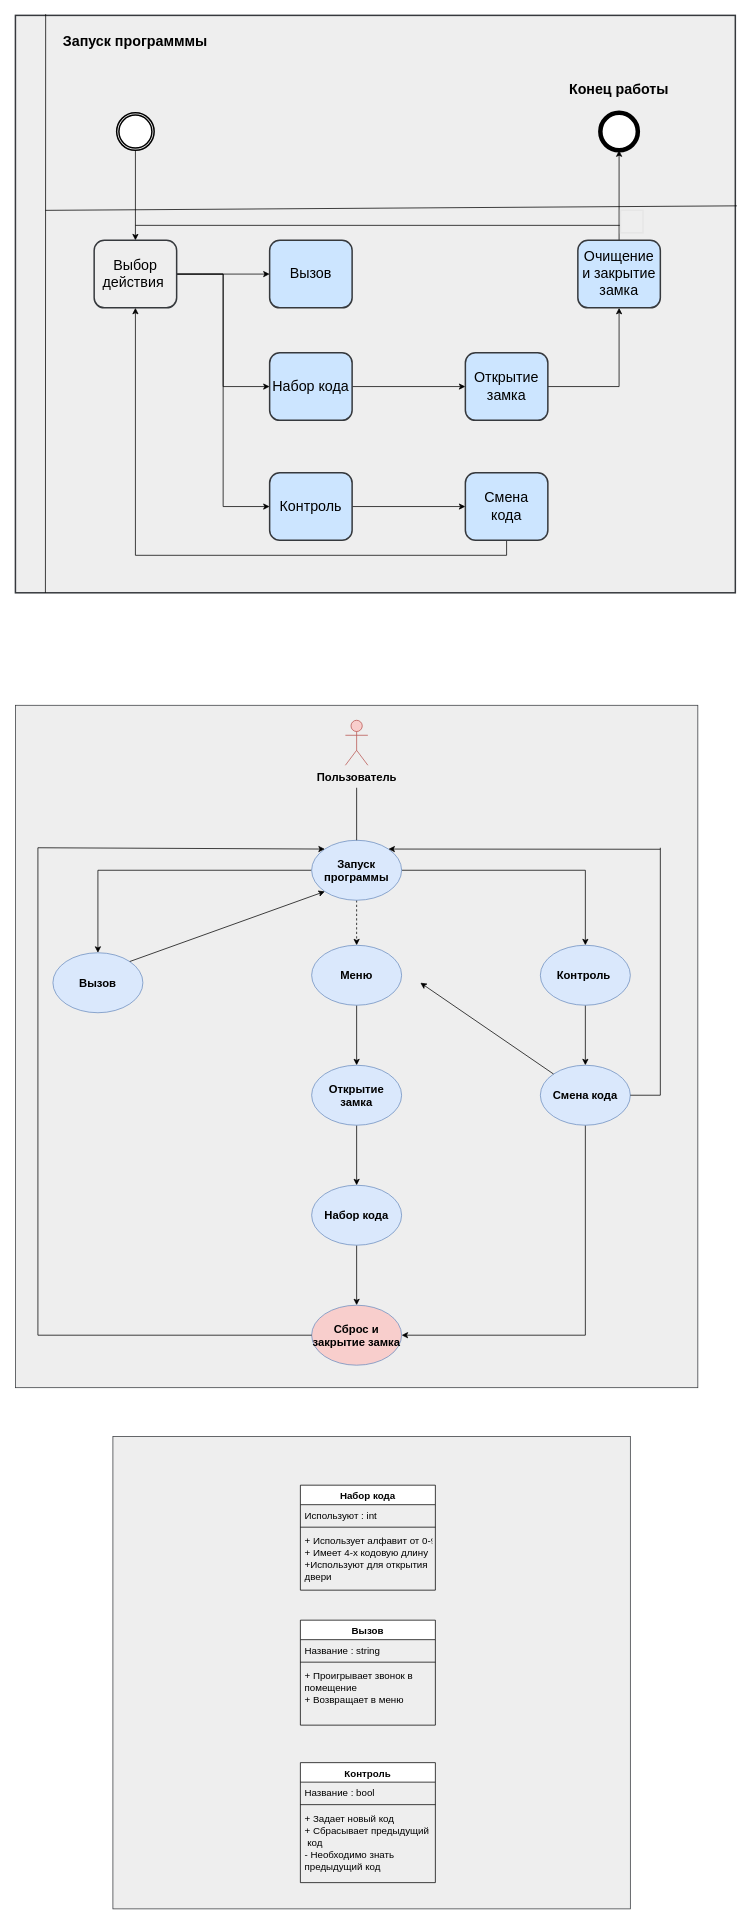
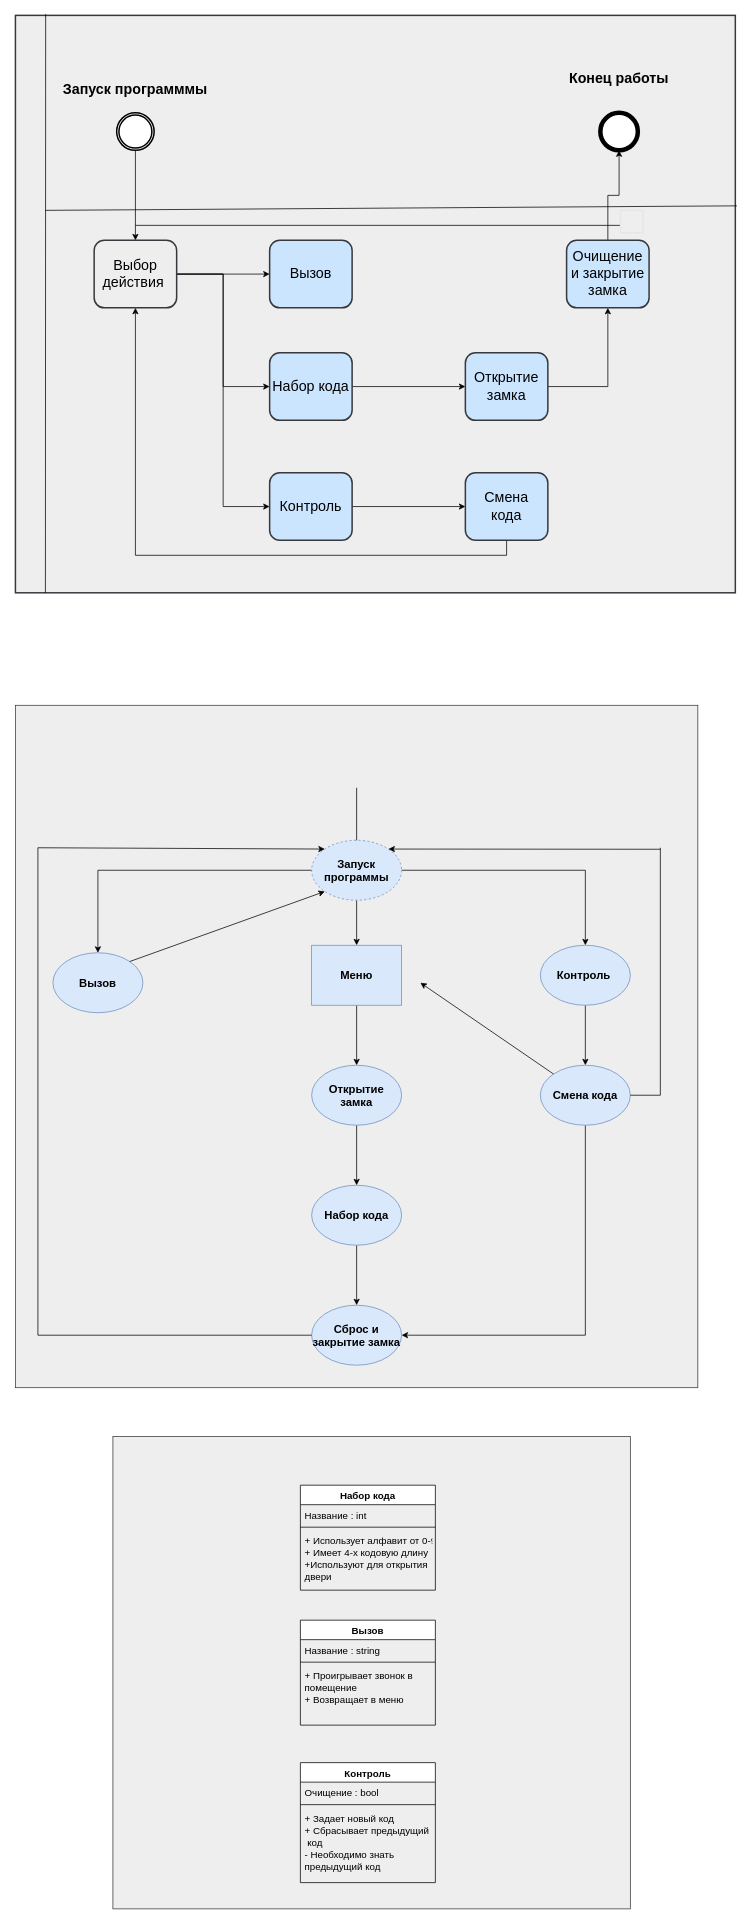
node "Запуск программмы": moved (135, 42) -> (135, 90)
node "Конец работы": moved (619, 90) -> (619, 79)
node "Очищение и закрытие замка": moved (619, 274) -> (608, 274)
node "Пользователь": removed
node "Запуск программы": style solid -> dashed
edge "Запуск программы" -> "Меню": style dashed -> solid
node "Меню": shape ellipse -> rectangle
node "Сброс и закрытие замка": fillcolor #f8cecc -> #dae8fc
node "Используют : int": label "Используют : int" -> "Название : int"
node "Название : bool": label "Название : bool" -> "Очищение : bool"
